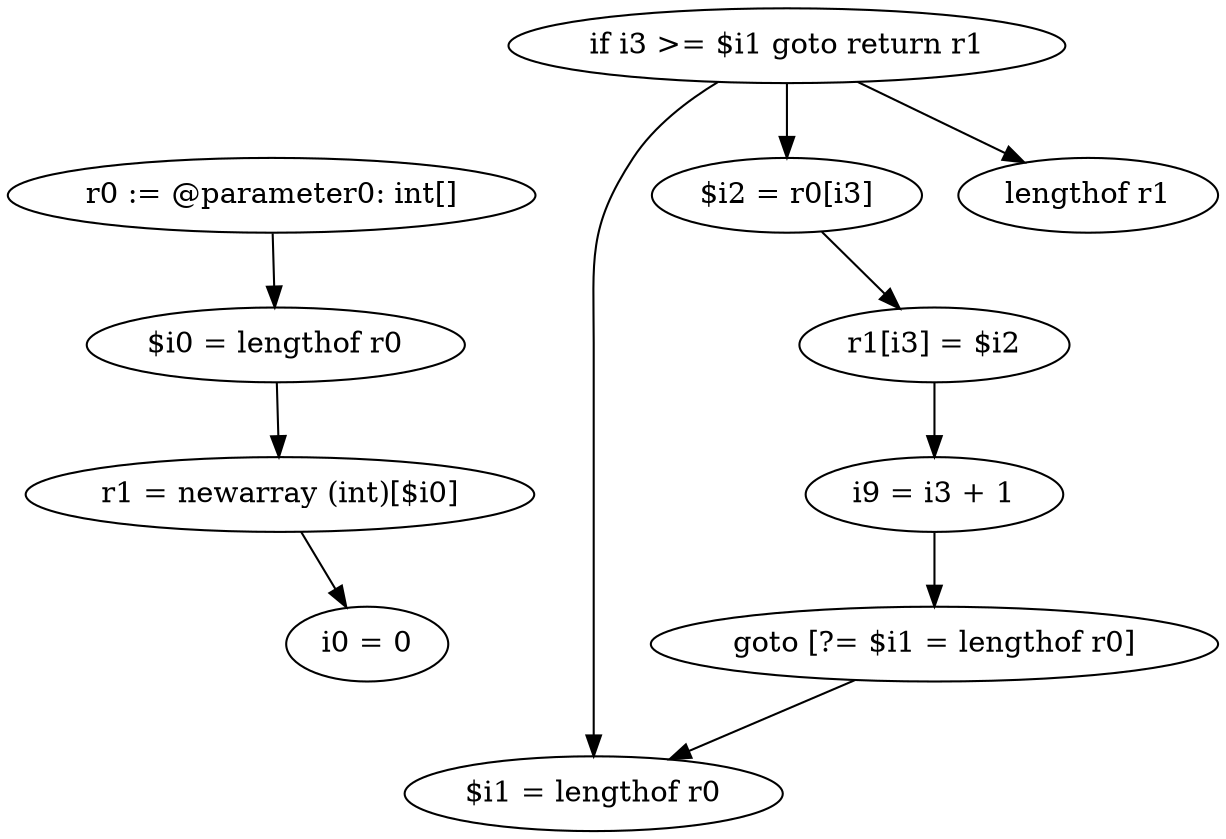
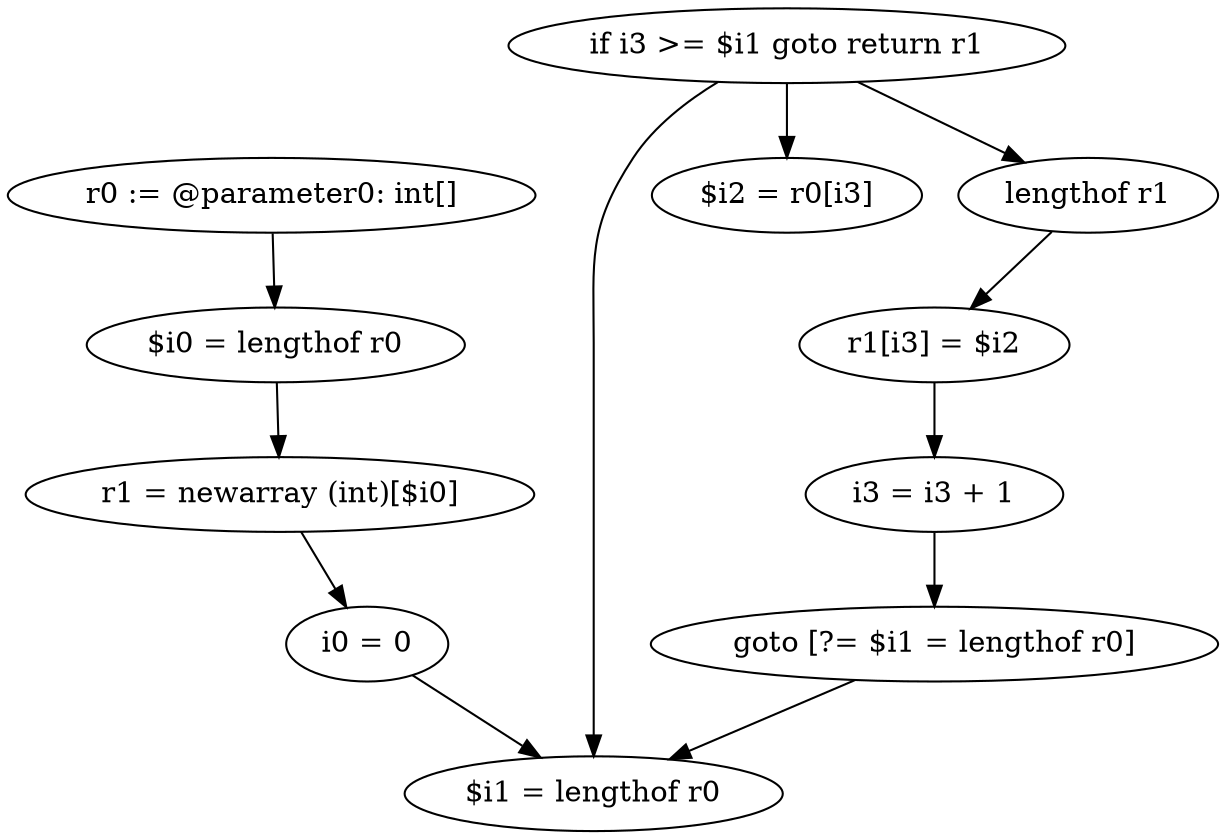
edge "$i2 = r0[i3]" -> "r1[i3] = $i2": now "lengthof r1" -> "r1[i3] = $i2"
node "i9 = i3 + 1": label "i9 = i3 + 1" -> "i3 = i3 + 1"
edge "i0 = 0" -> "$i1 = lengthof r0": added
